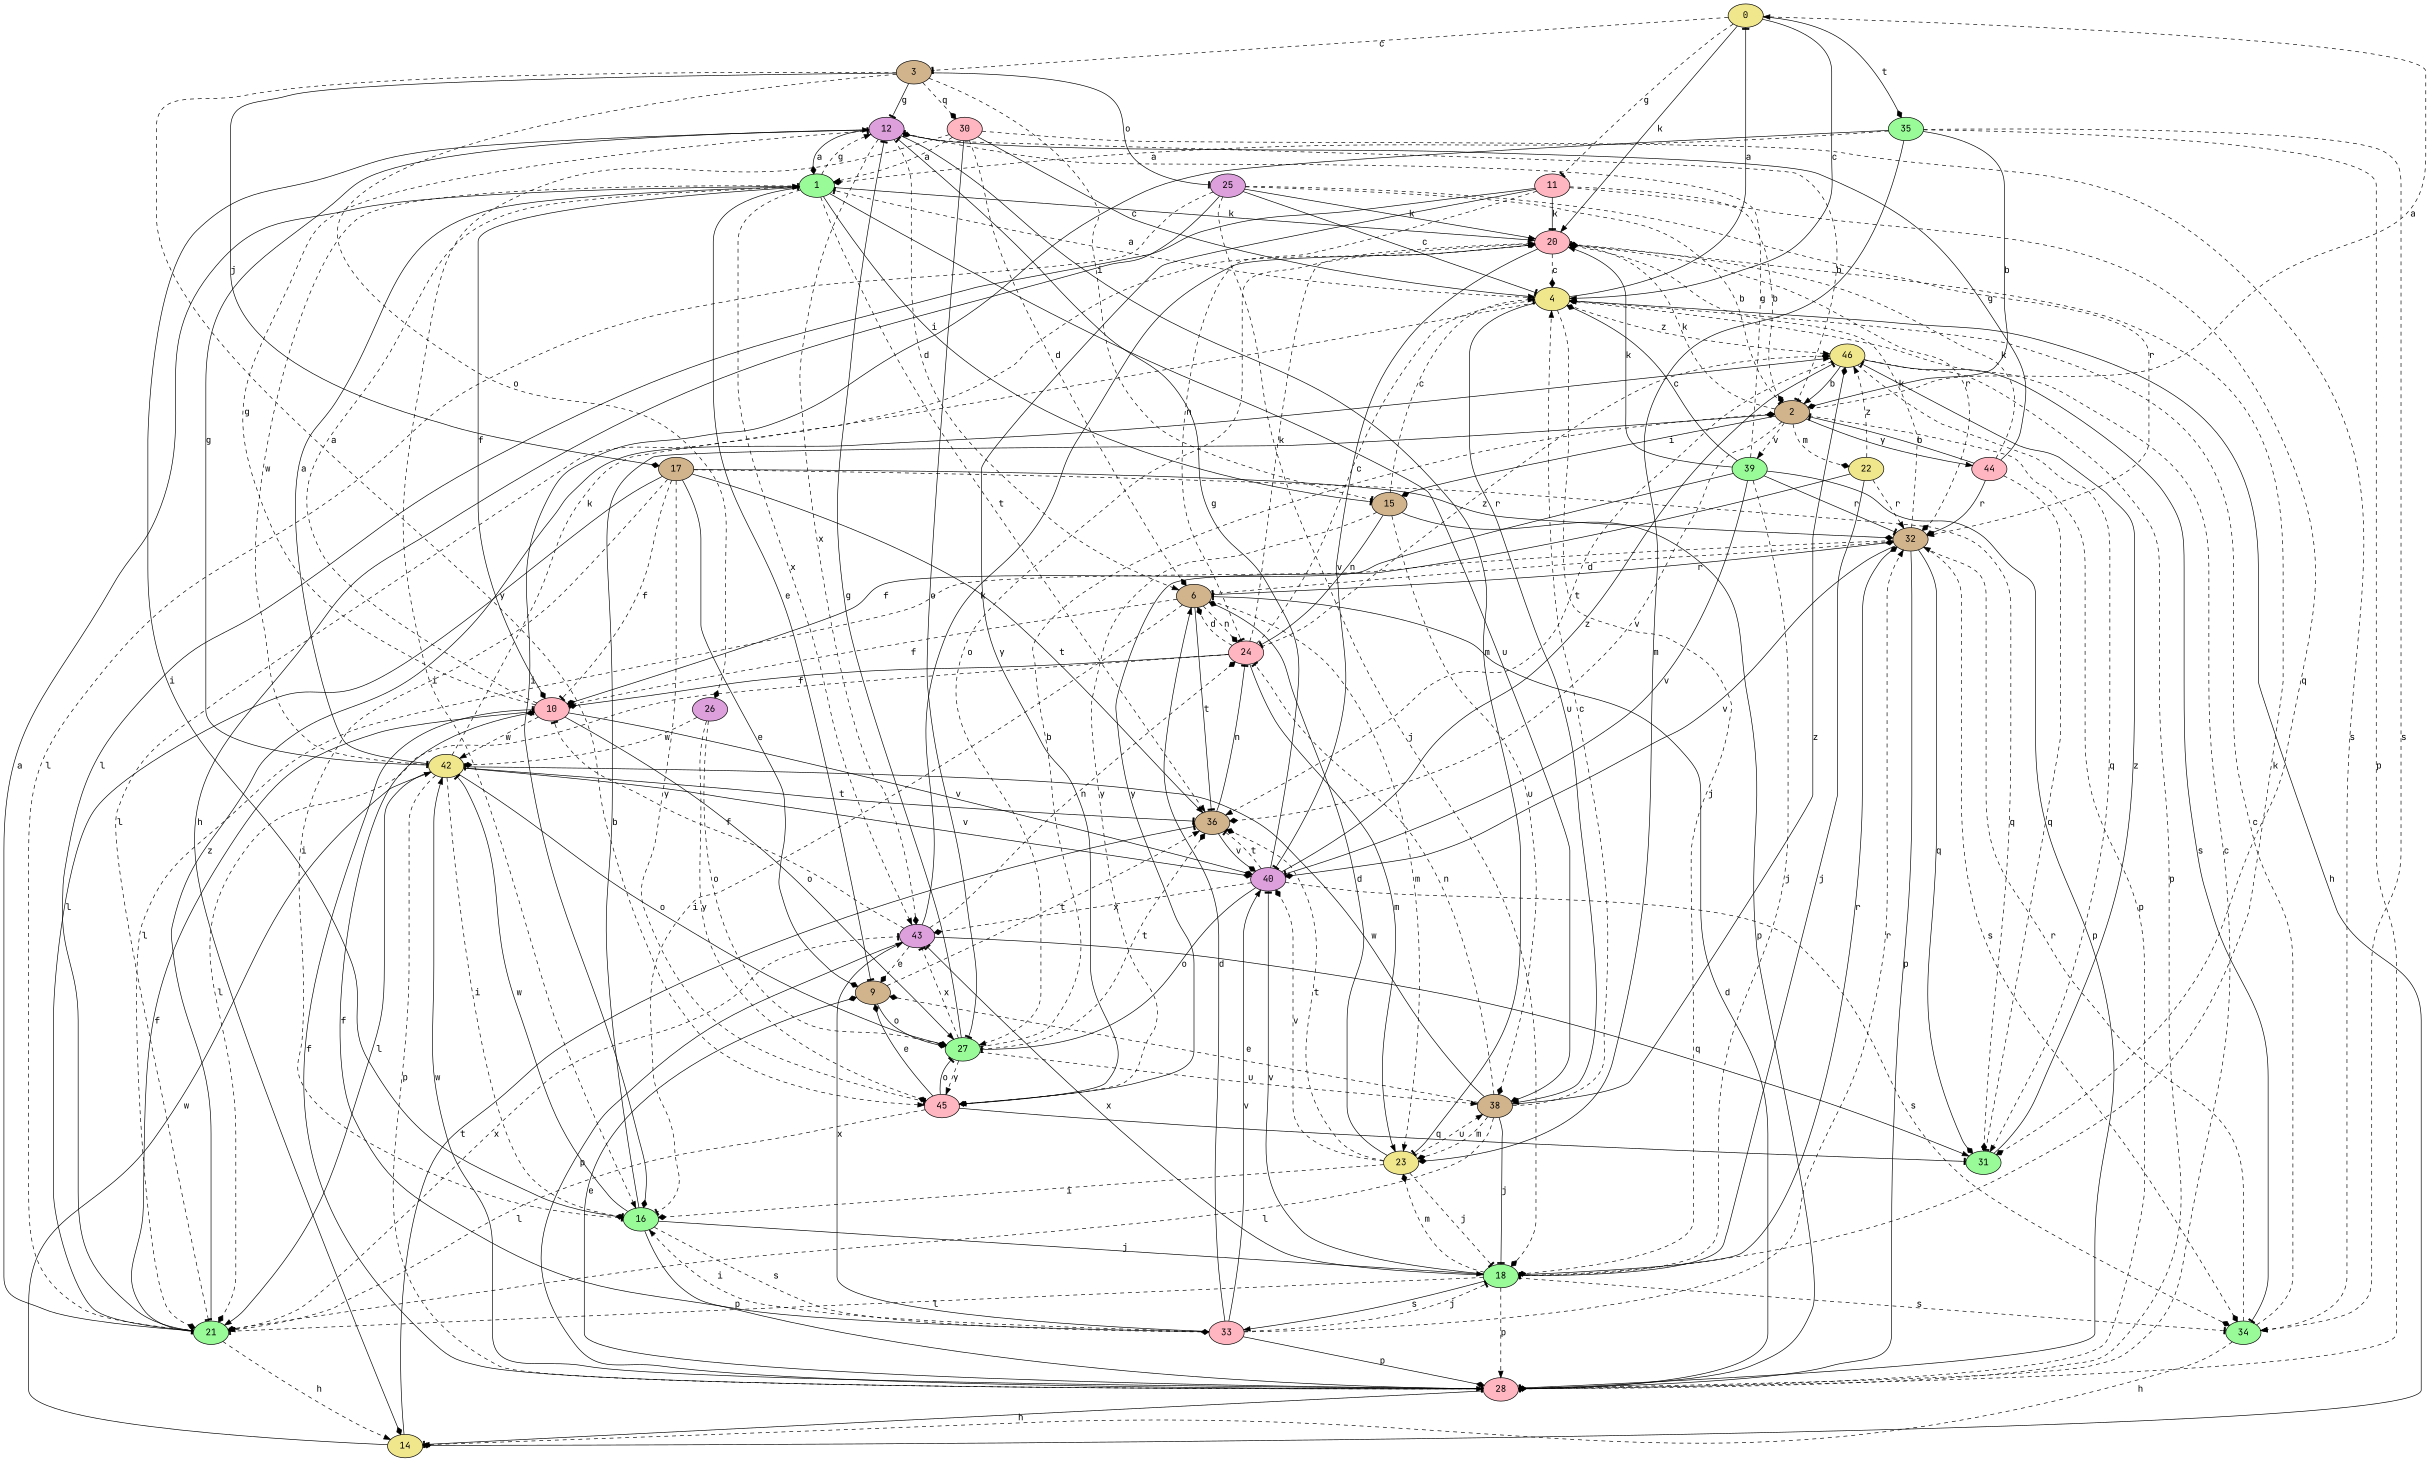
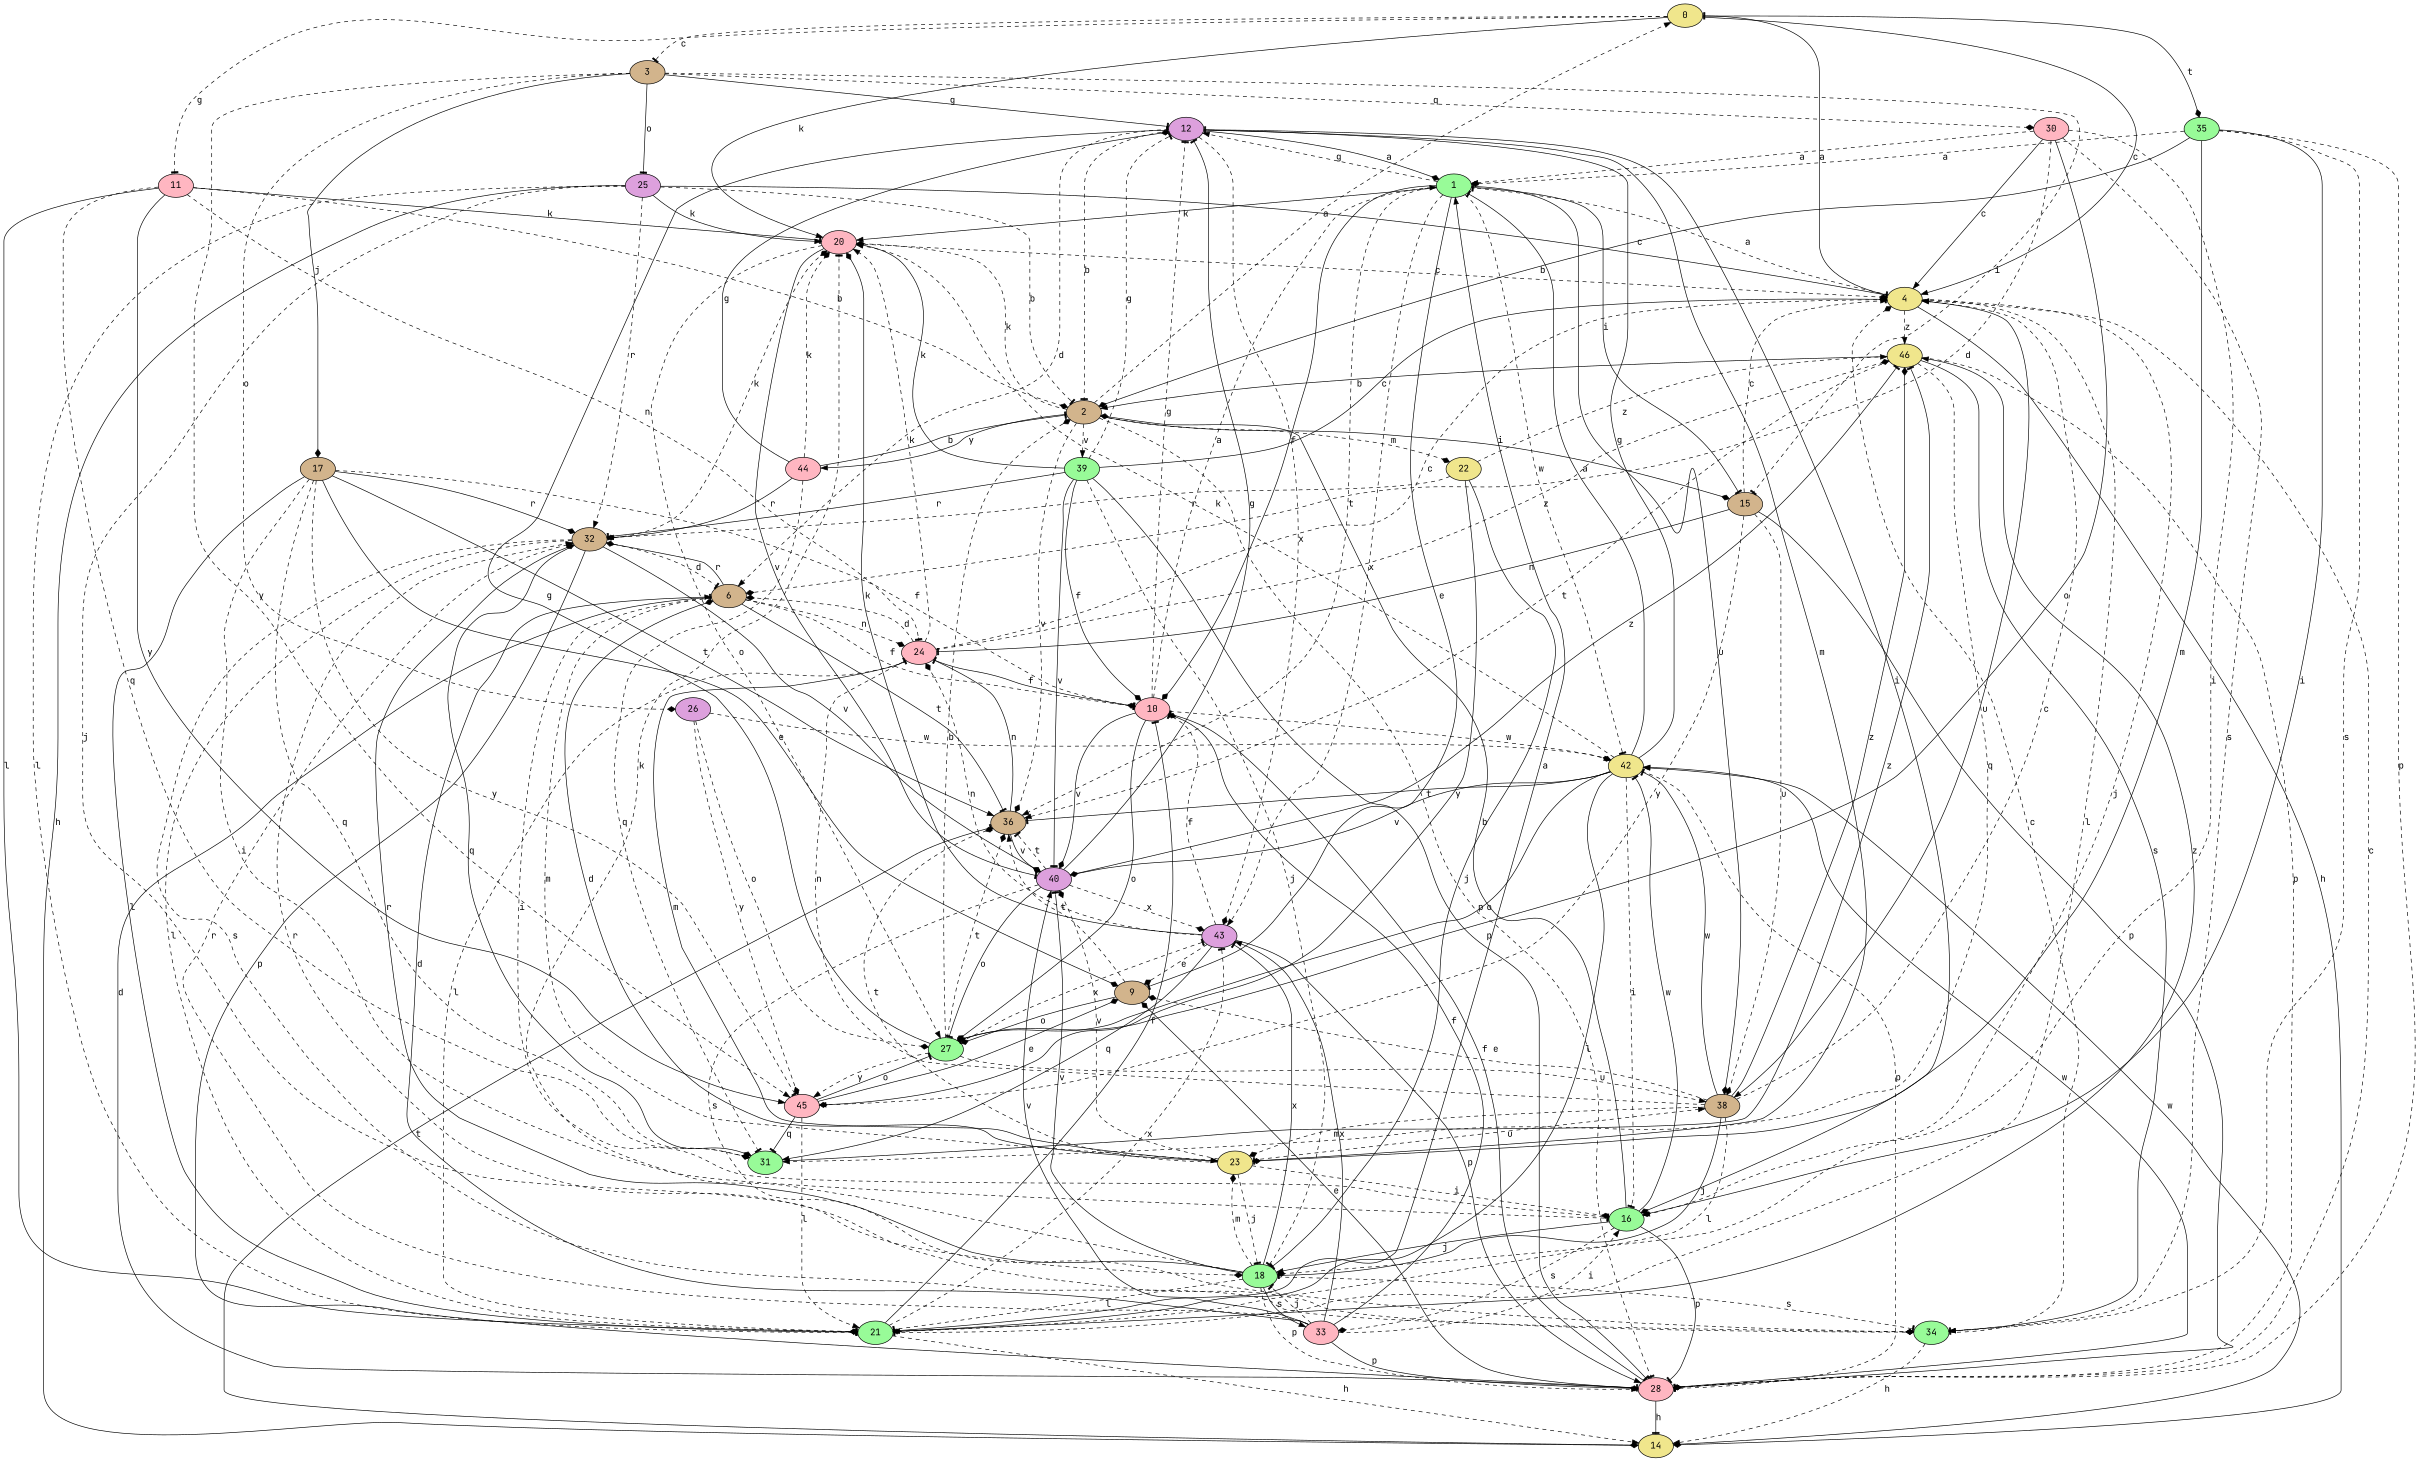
edge "20" -> "32": removed, label "r"
edge "42" -> "12": arrowhead normal -> tee
edge "10" -> "27": arrowhead normal -> diamond
